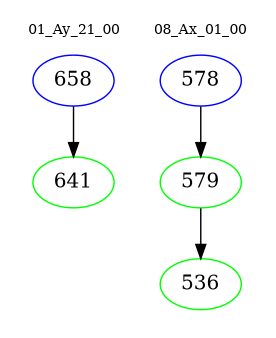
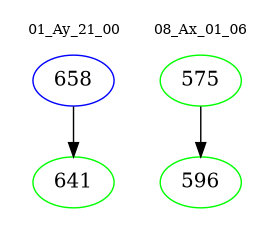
cluster "08_Ax_01_00": label "08_Ax_01_00" -> "08_Ax_01_06"
node "578": removed
node "579": label "579" -> "575"
node "536": label "536" -> "596"
